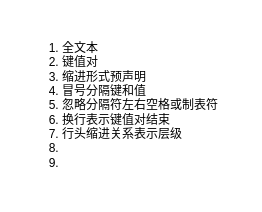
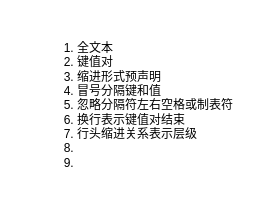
node "全文本 键值对 缩进形式预声明 冒号分隔键和值 忽略分隔符左右空格或制表符 换行表示键值对结束 行头缩进关系表示层级": moved (131, 106) -> (146, 106)
